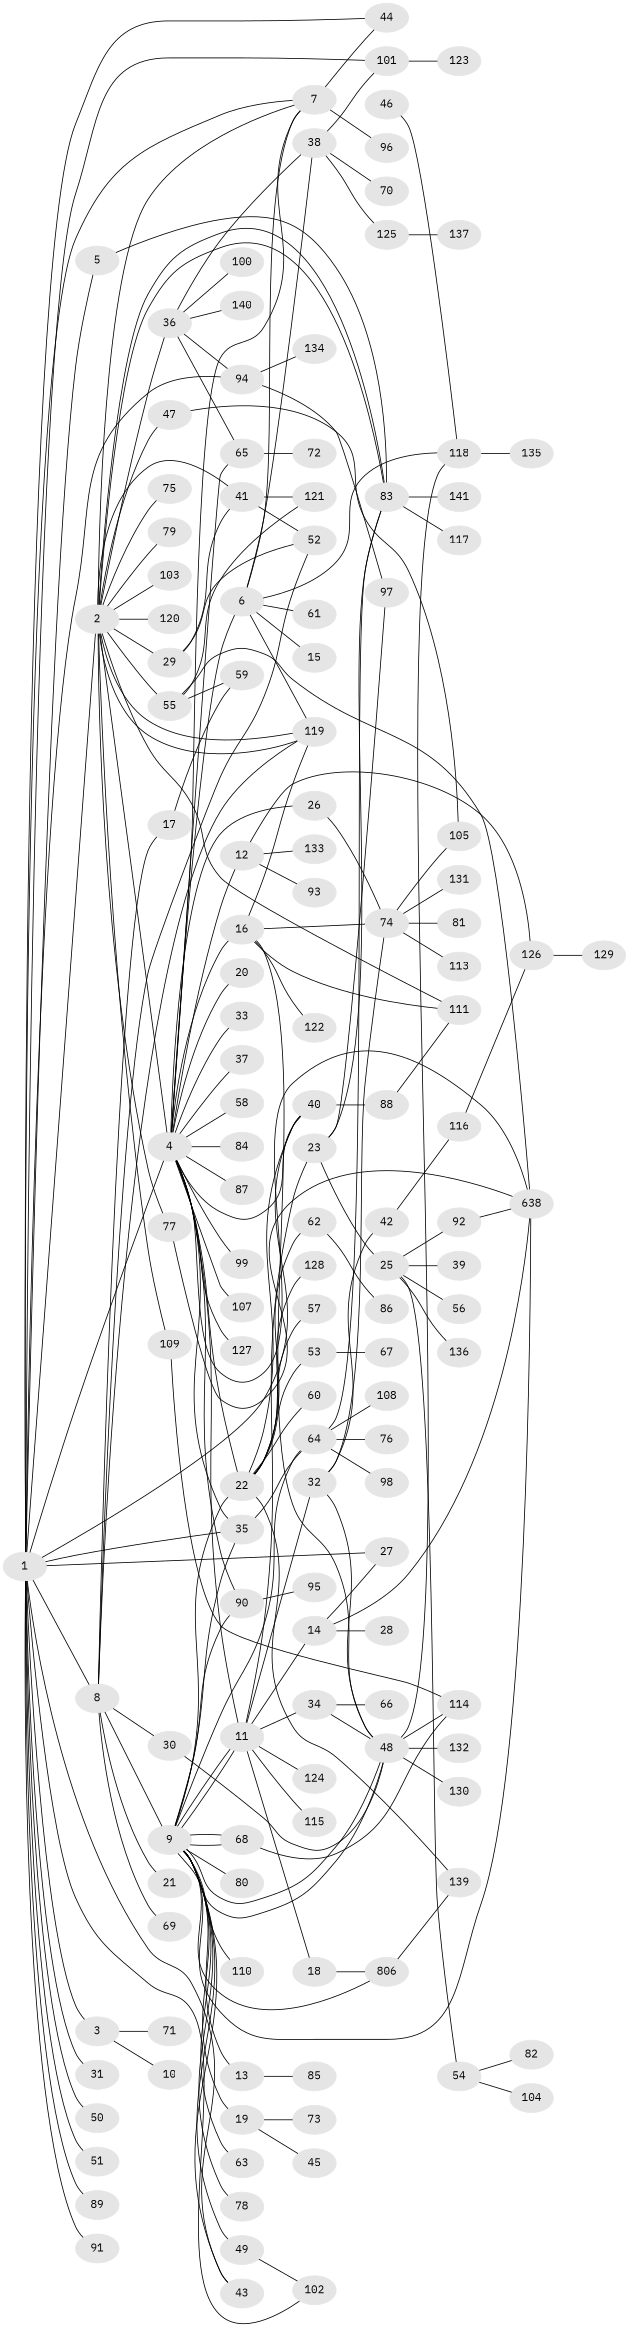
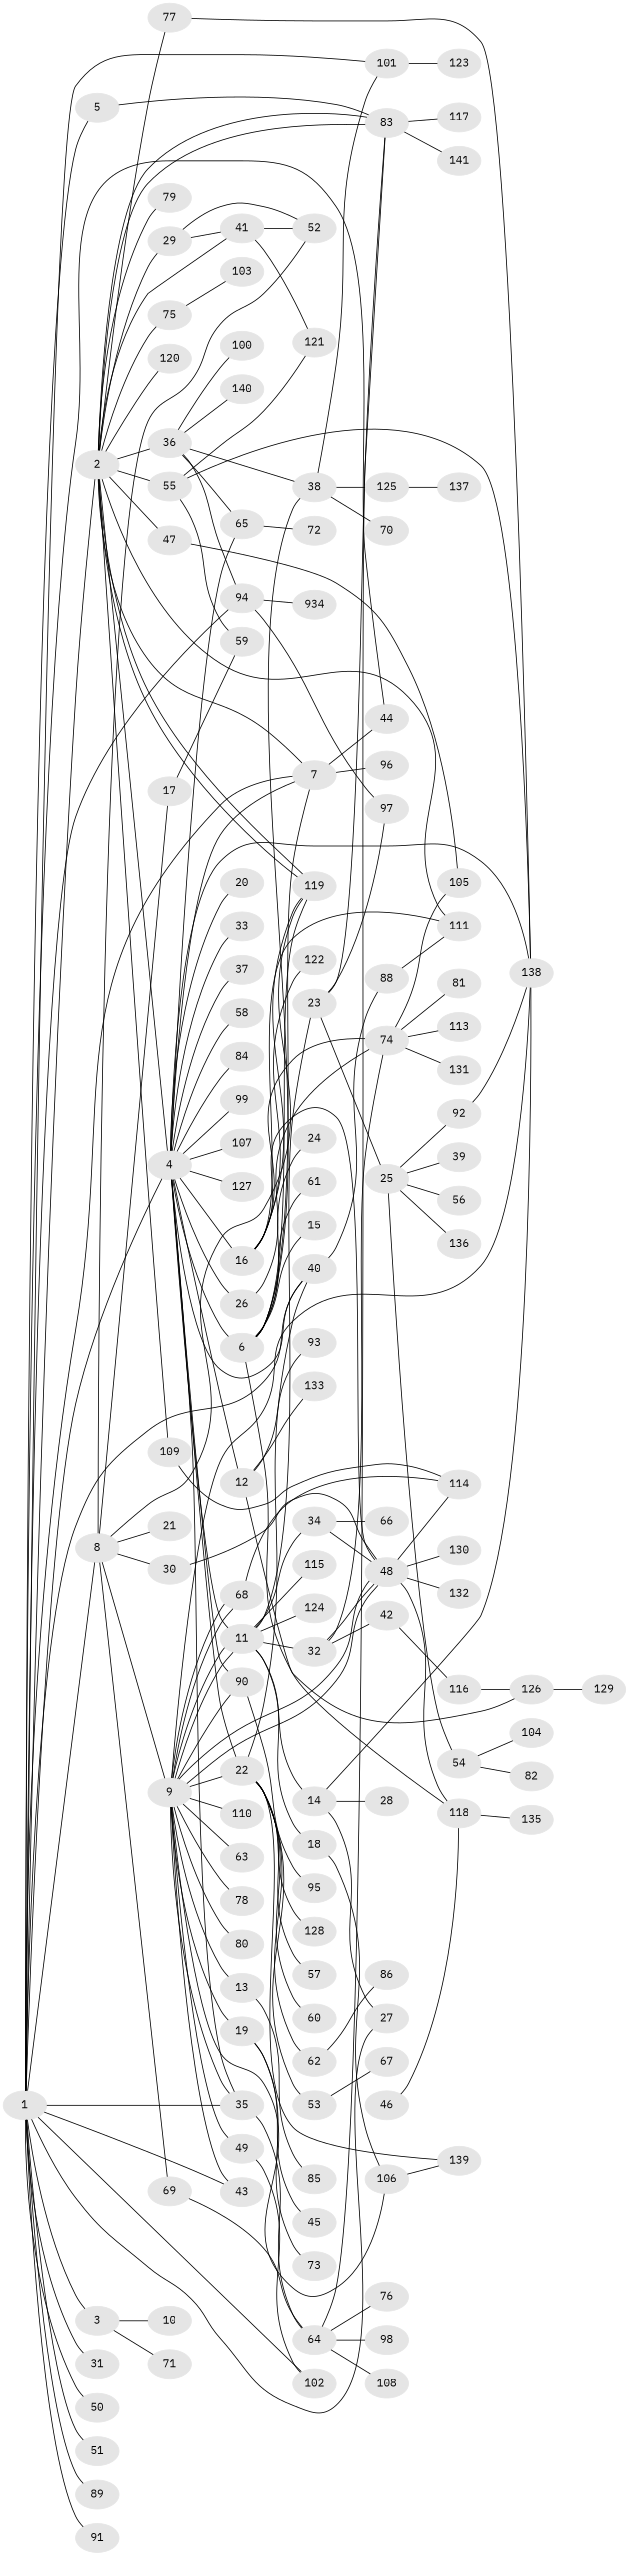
node "134": label "134" -> "934"
edge "103" -- "2": now "103" -- "75"
node "24": added
node "87": removed
node "638": label "638" -> "138"
edge "64" -- "9": now "64" -- "69"
node "806": label "806" -> "106"
